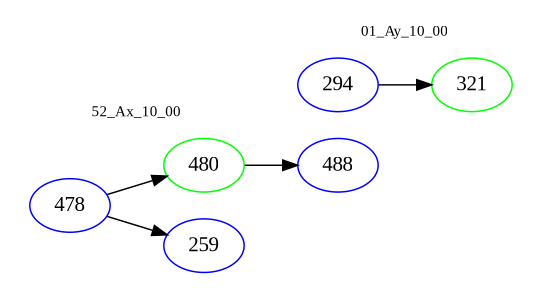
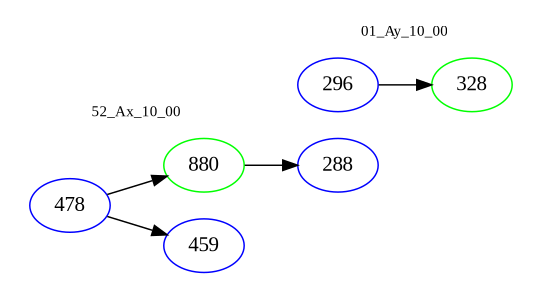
node "294": label "294" -> "296"
node "321": label "321" -> "328"
node "480": label "480" -> "880"
node "488": label "488" -> "288"
node "259": label "259" -> "459"
